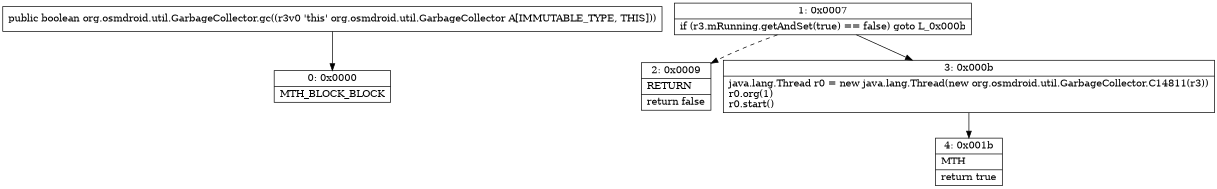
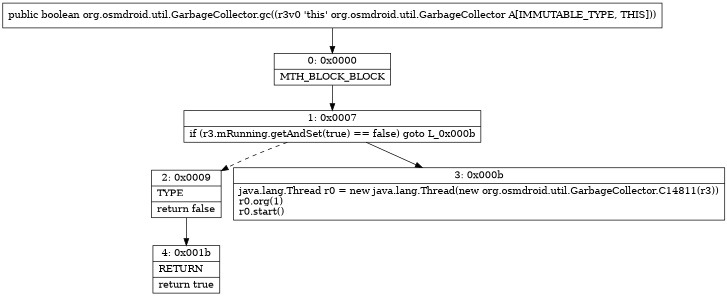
node "2: 0x0009": text "RETURN" -> "TYPE"
edge "0: 0x0000" -> "1: 0x0007": added
edge "3: 0x000b" -> "4: 0x001b": now "2: 0x0009" -> "4: 0x001b"
node "4: 0x001b": text "MTH" -> "RETURN"
